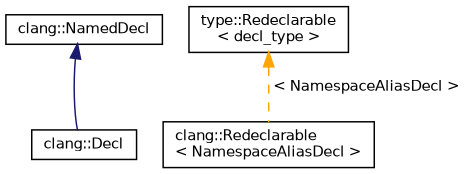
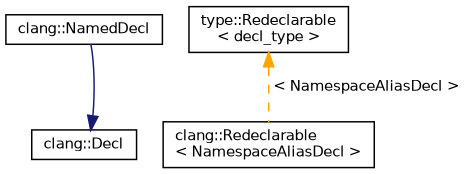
edge "clang::Decl" -> "clang::NamedDecl": reversed
